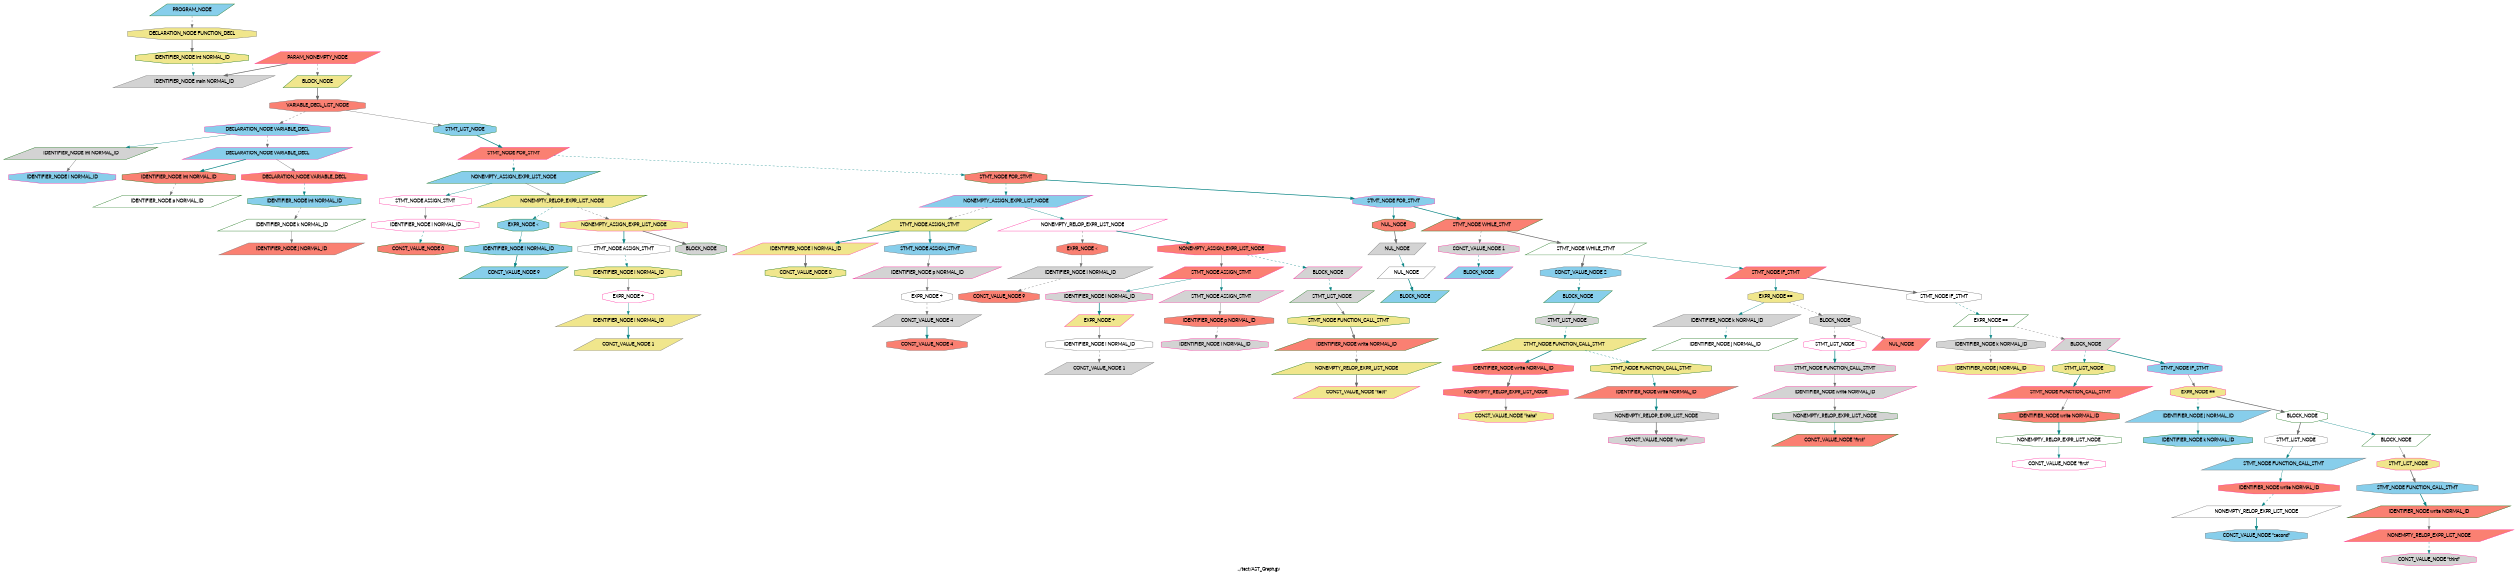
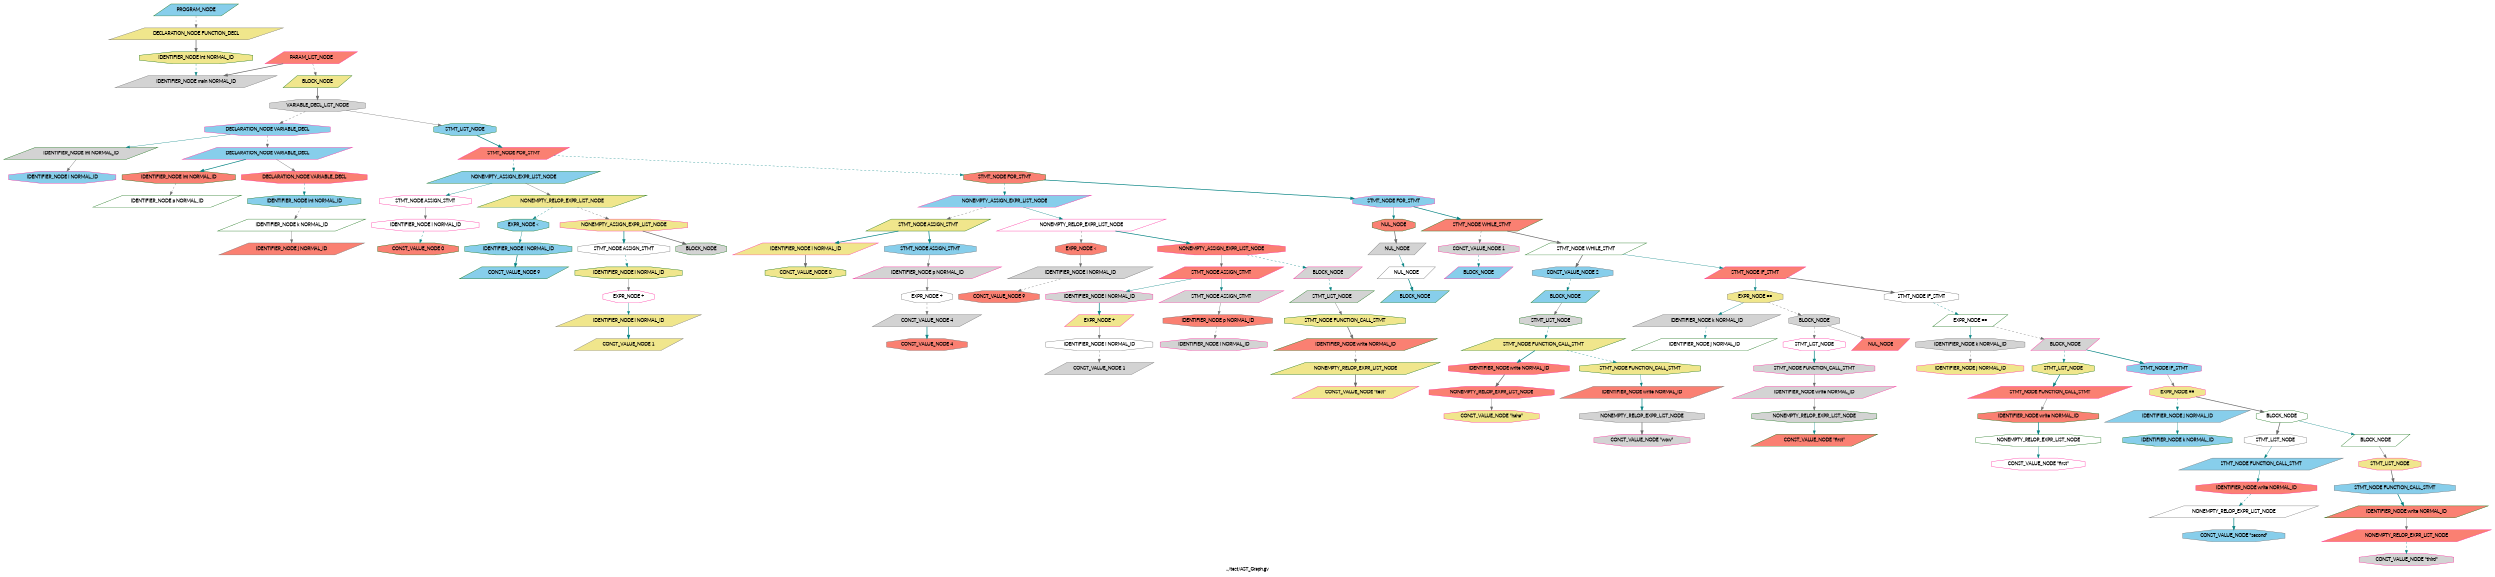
node "DECLARATION_NODE FUNCTION_DECL": shape octagon -> parallelogram
node "PARAM_NONEMPTY_NODE": label "PARAM_NONEMPTY_NODE" -> "PARAM_LIST_NODE"
node "VARIABLE_DECL_LIST_NODE": fillcolor salmon -> lightgrey
